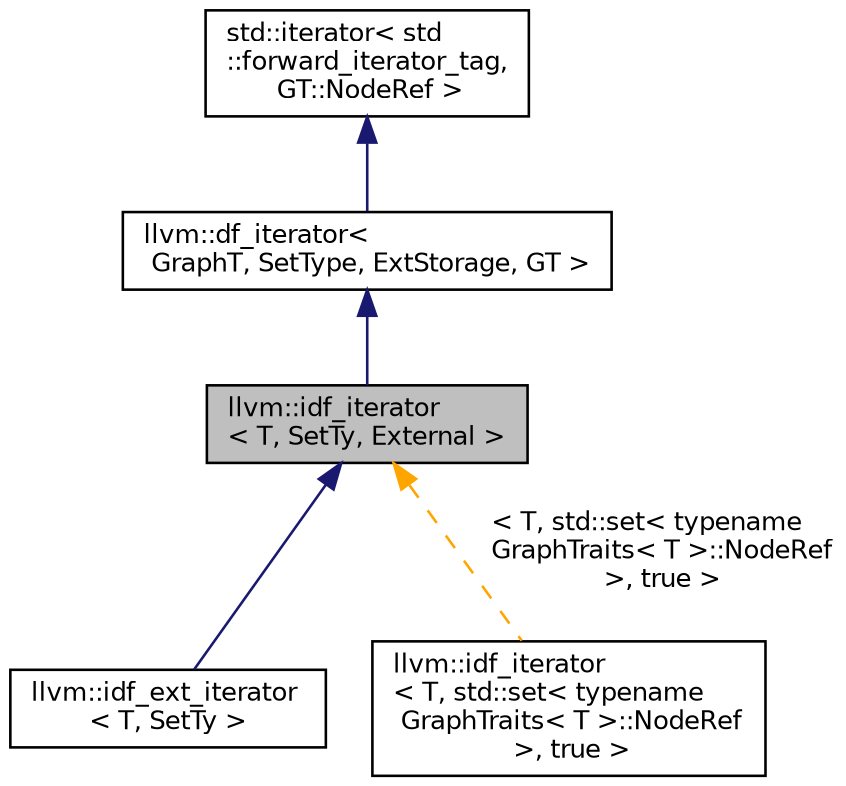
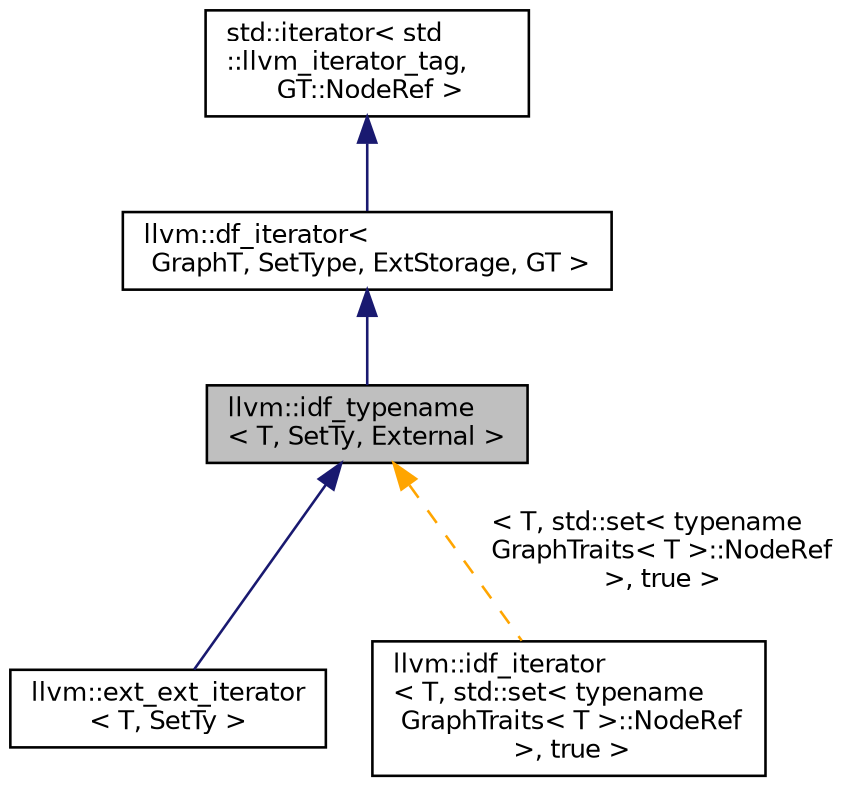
node "std::iterator< std ::forward_iterator_tag, GT::NodeRef >": label "std::iterator< std ::forward_iterator_tag, GT::NodeRef >" -> "std::iterator< std ::llvm_iterator_tag, GT::NodeRef >"
node "llvm::idf_iterator < T, SetTy, External >": label "llvm::idf_iterator < T, SetTy, External >" -> "llvm::idf_typename < T, SetTy, External >"
node "llvm::idf_ext_iterator < T, SetTy >": label "llvm::idf_ext_iterator < T, SetTy >" -> "llvm::ext_ext_iterator < T, SetTy >"
